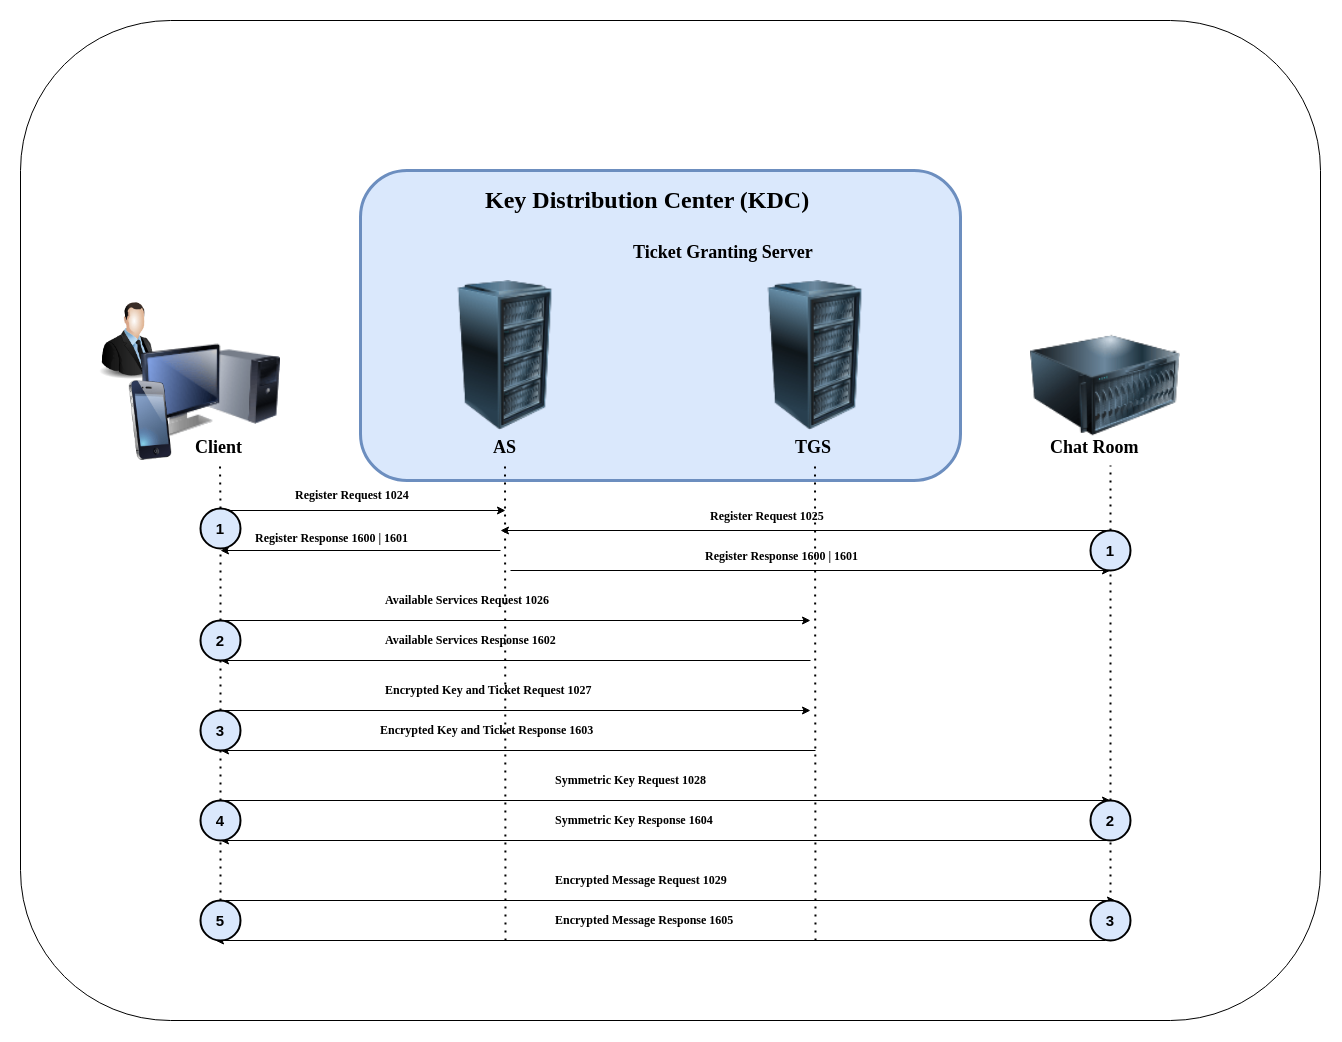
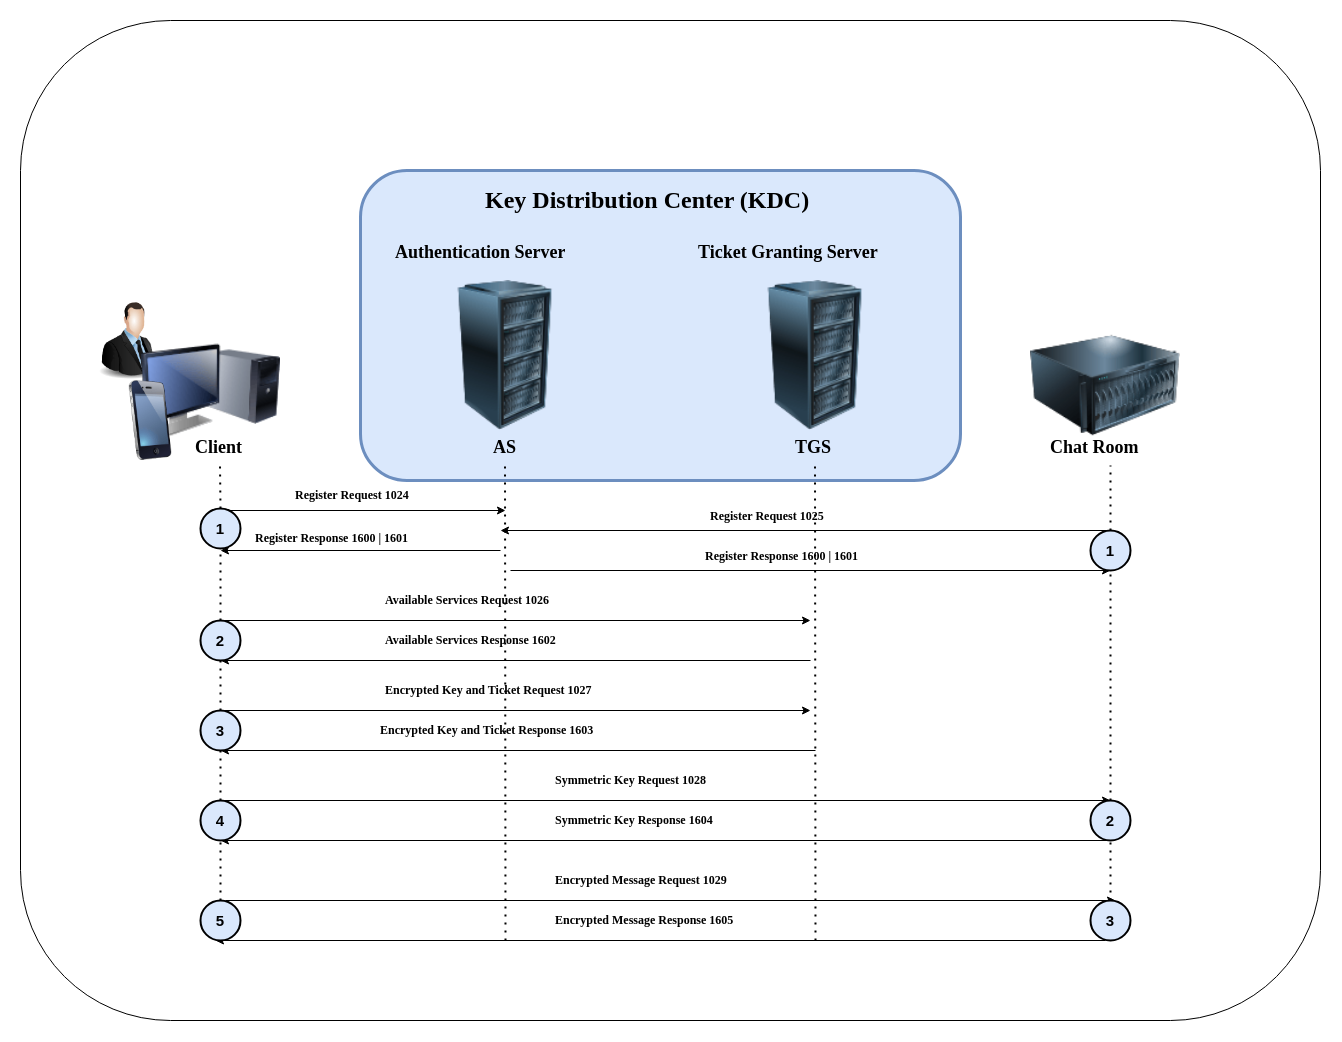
node "Authentication Server": added
node "Ticket Granting Server": moved (751, 256) -> (816, 256)
